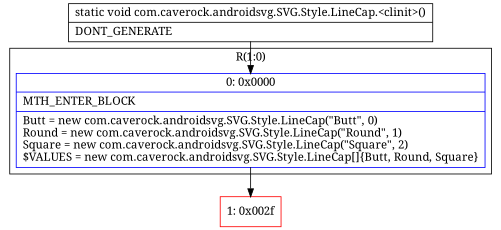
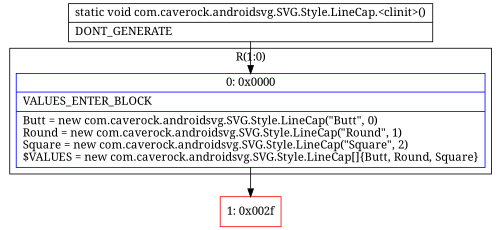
node "0: 0x0000": text "MTH_ENTER_BLOCK" -> "VALUES_ENTER_BLOCK"
